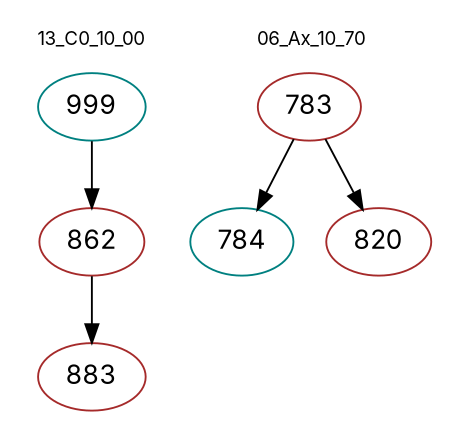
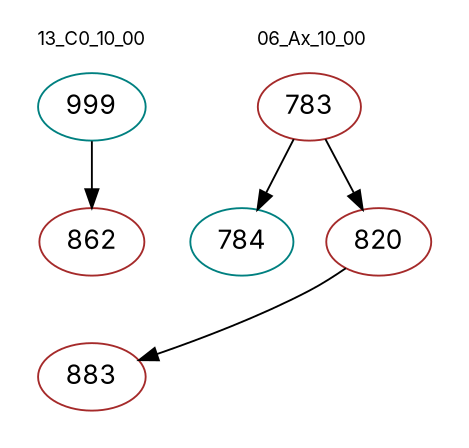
cluster "06_Ax_10_70": label "06_Ax_10_70" -> "06_Ax_10_00"
edge "862" -> "883": now "820" -> "883"
